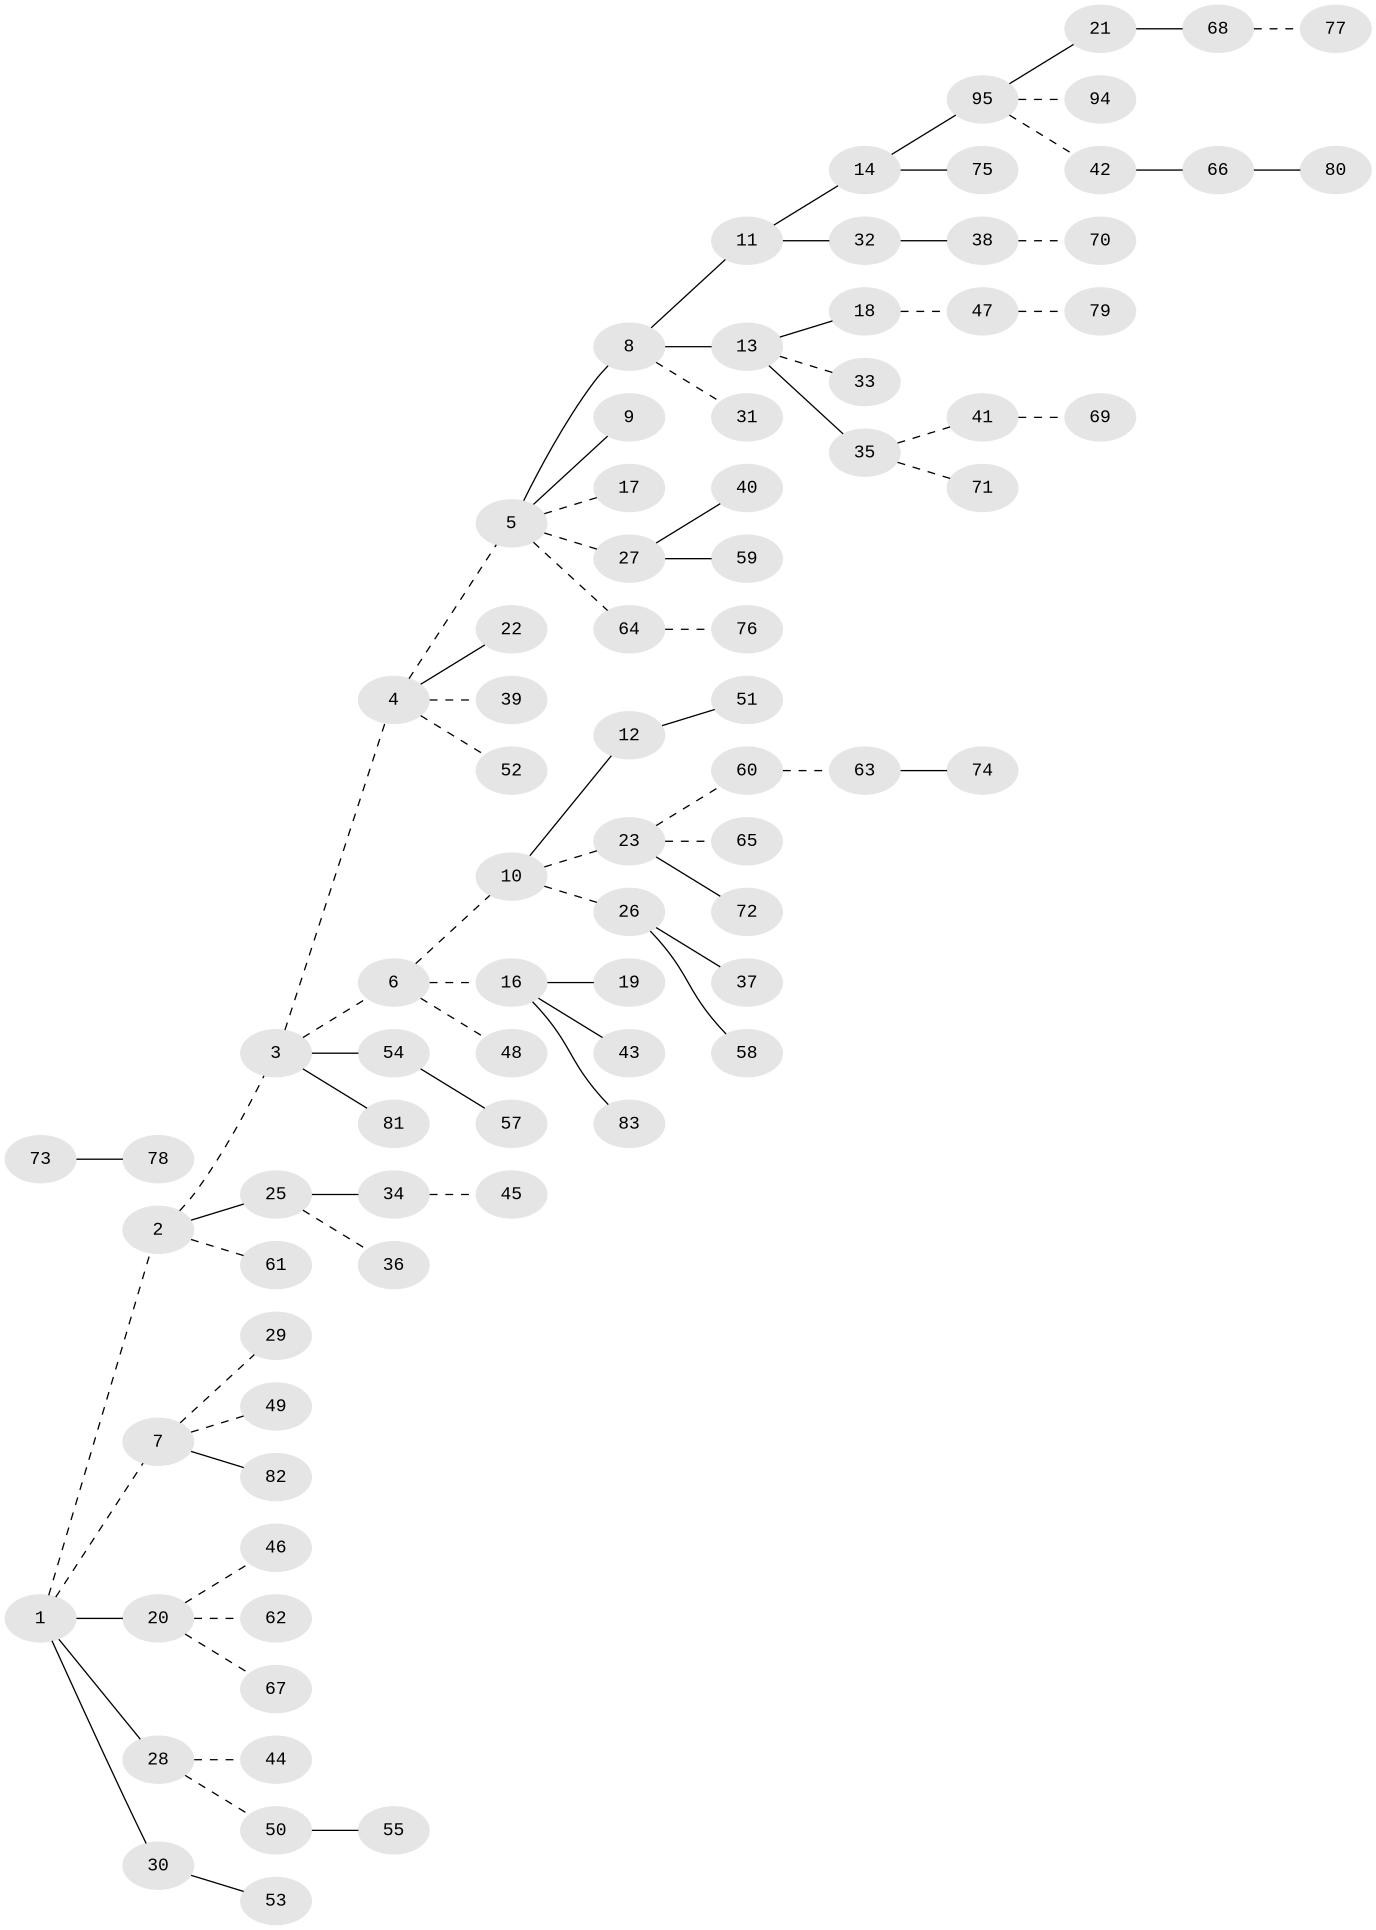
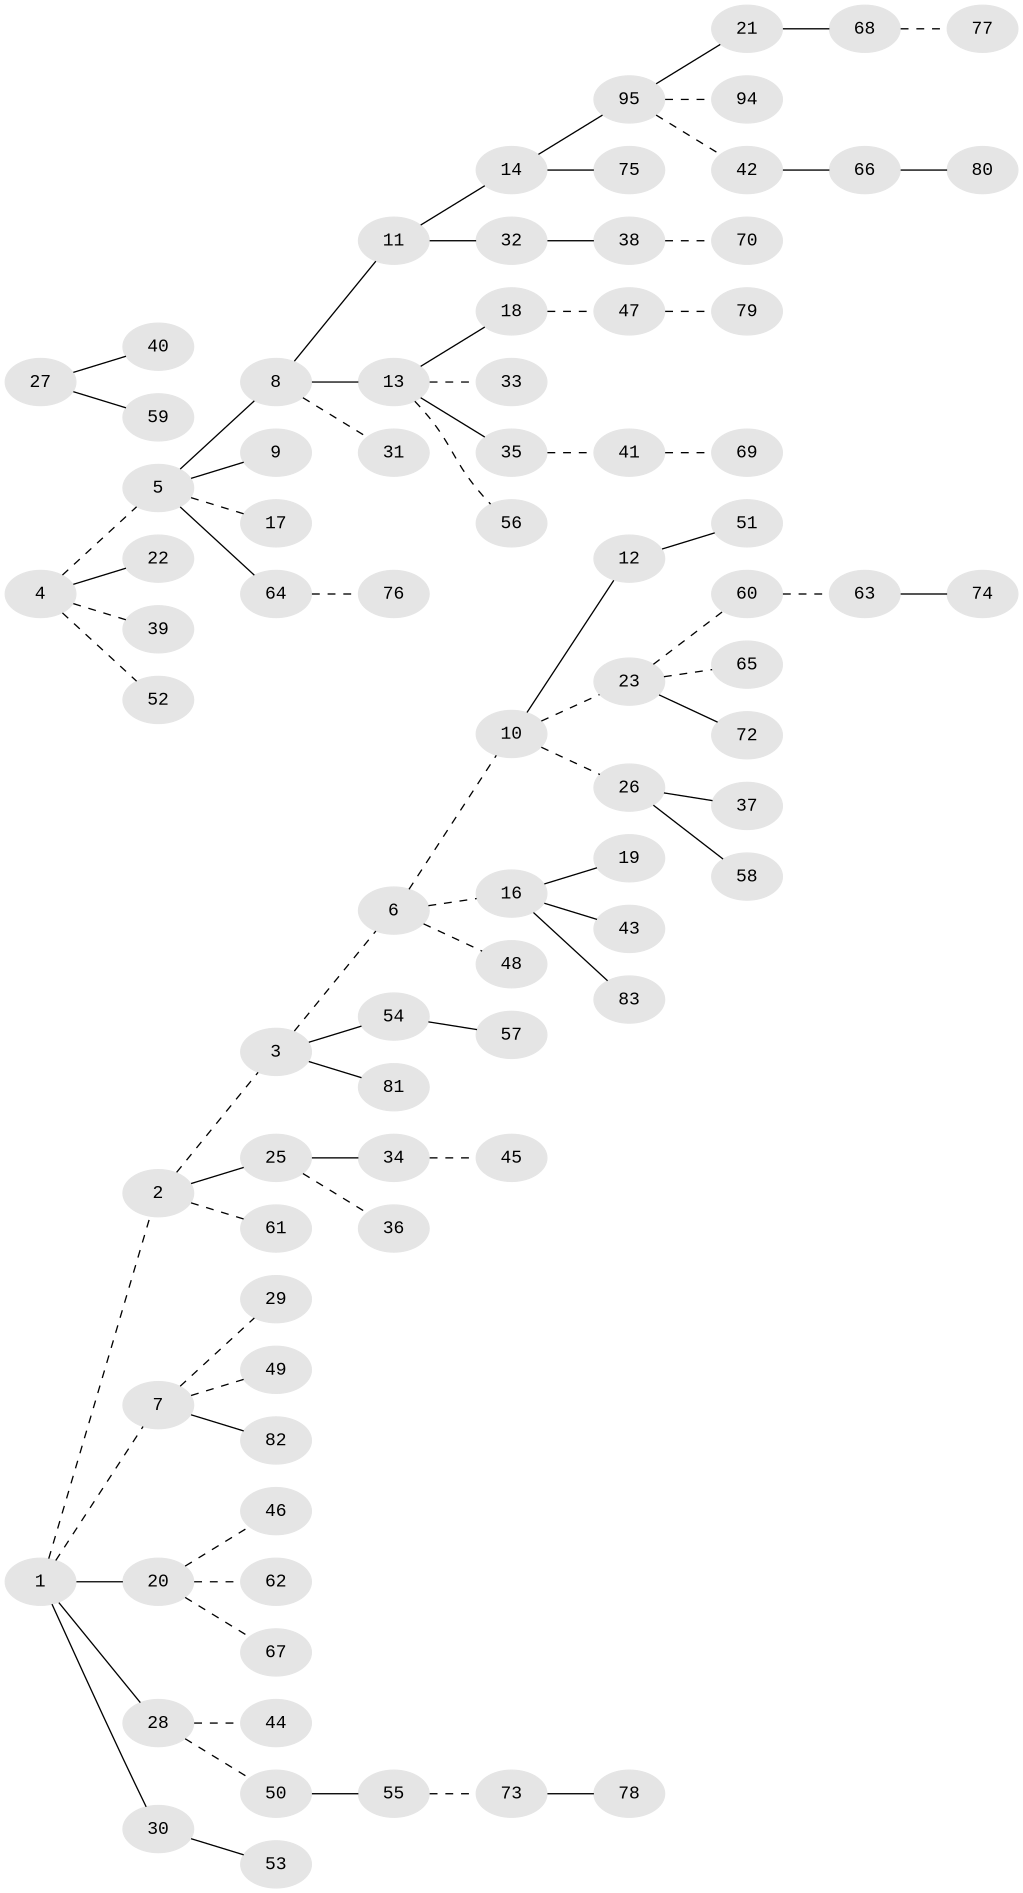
node "71": removed
node "56": added
edge "5" -- "27": removed
edge "5" -- "64": style dashed -> solid
edge "4" -- "3": removed
edge "55" -- "73": added
